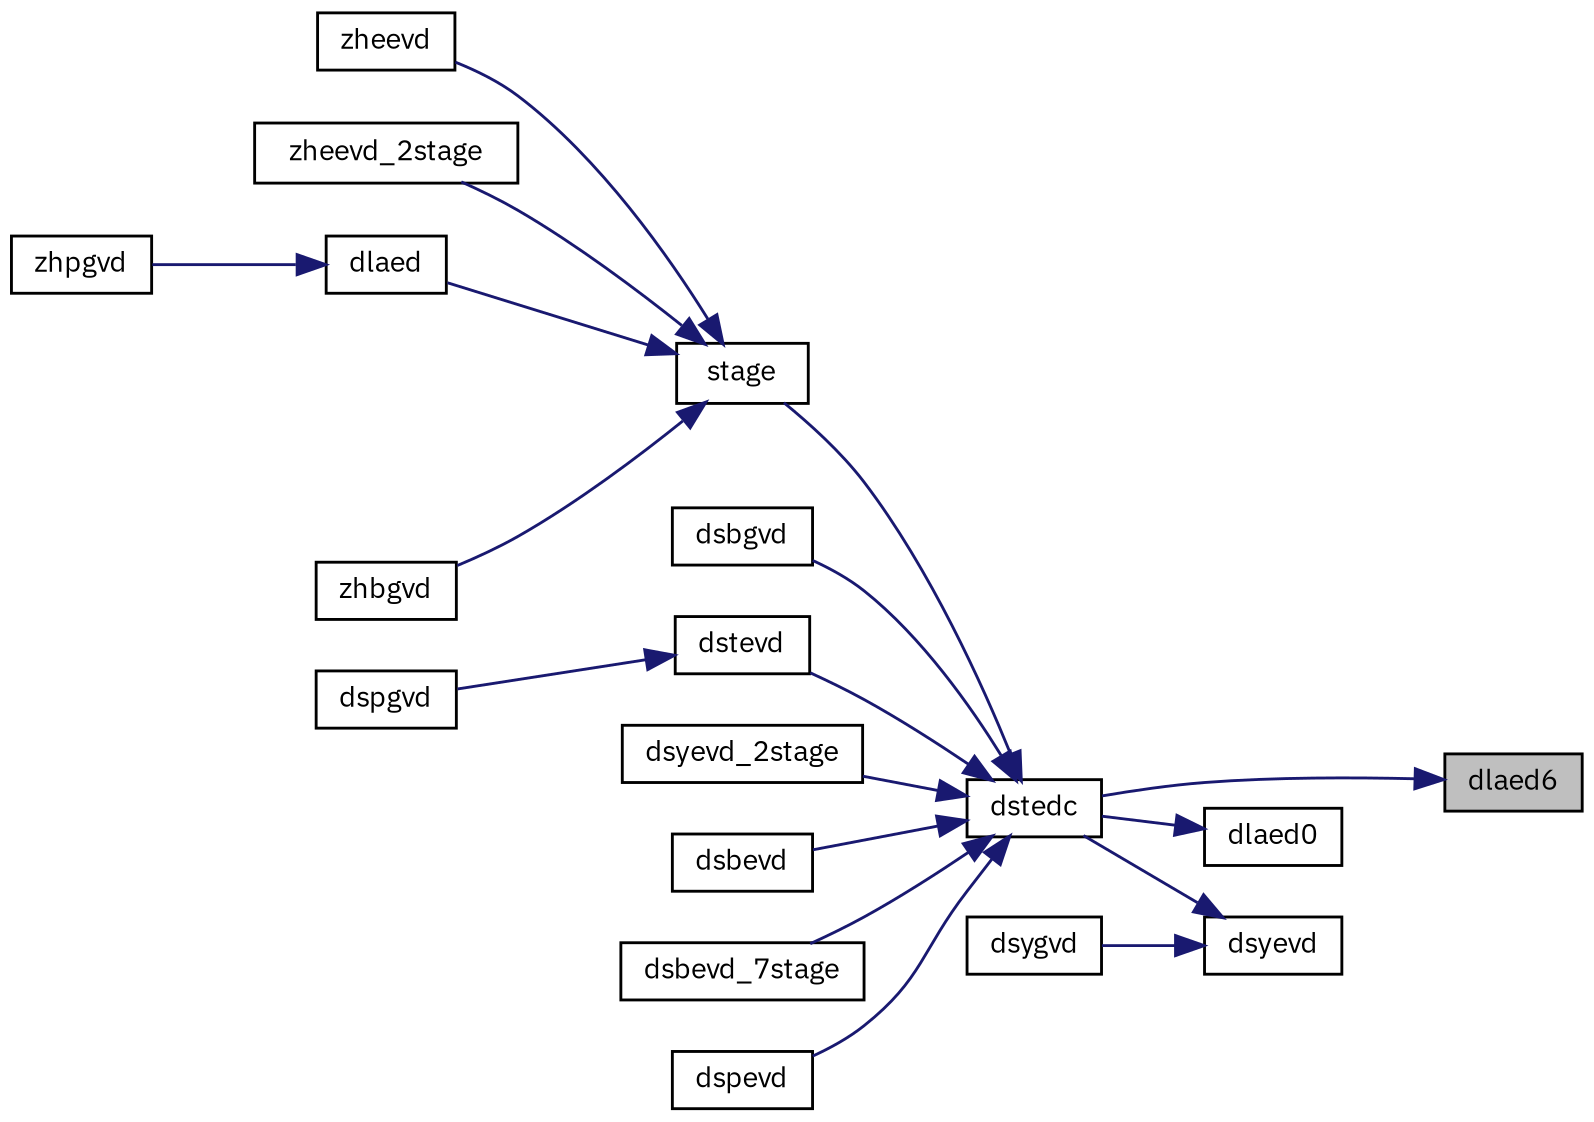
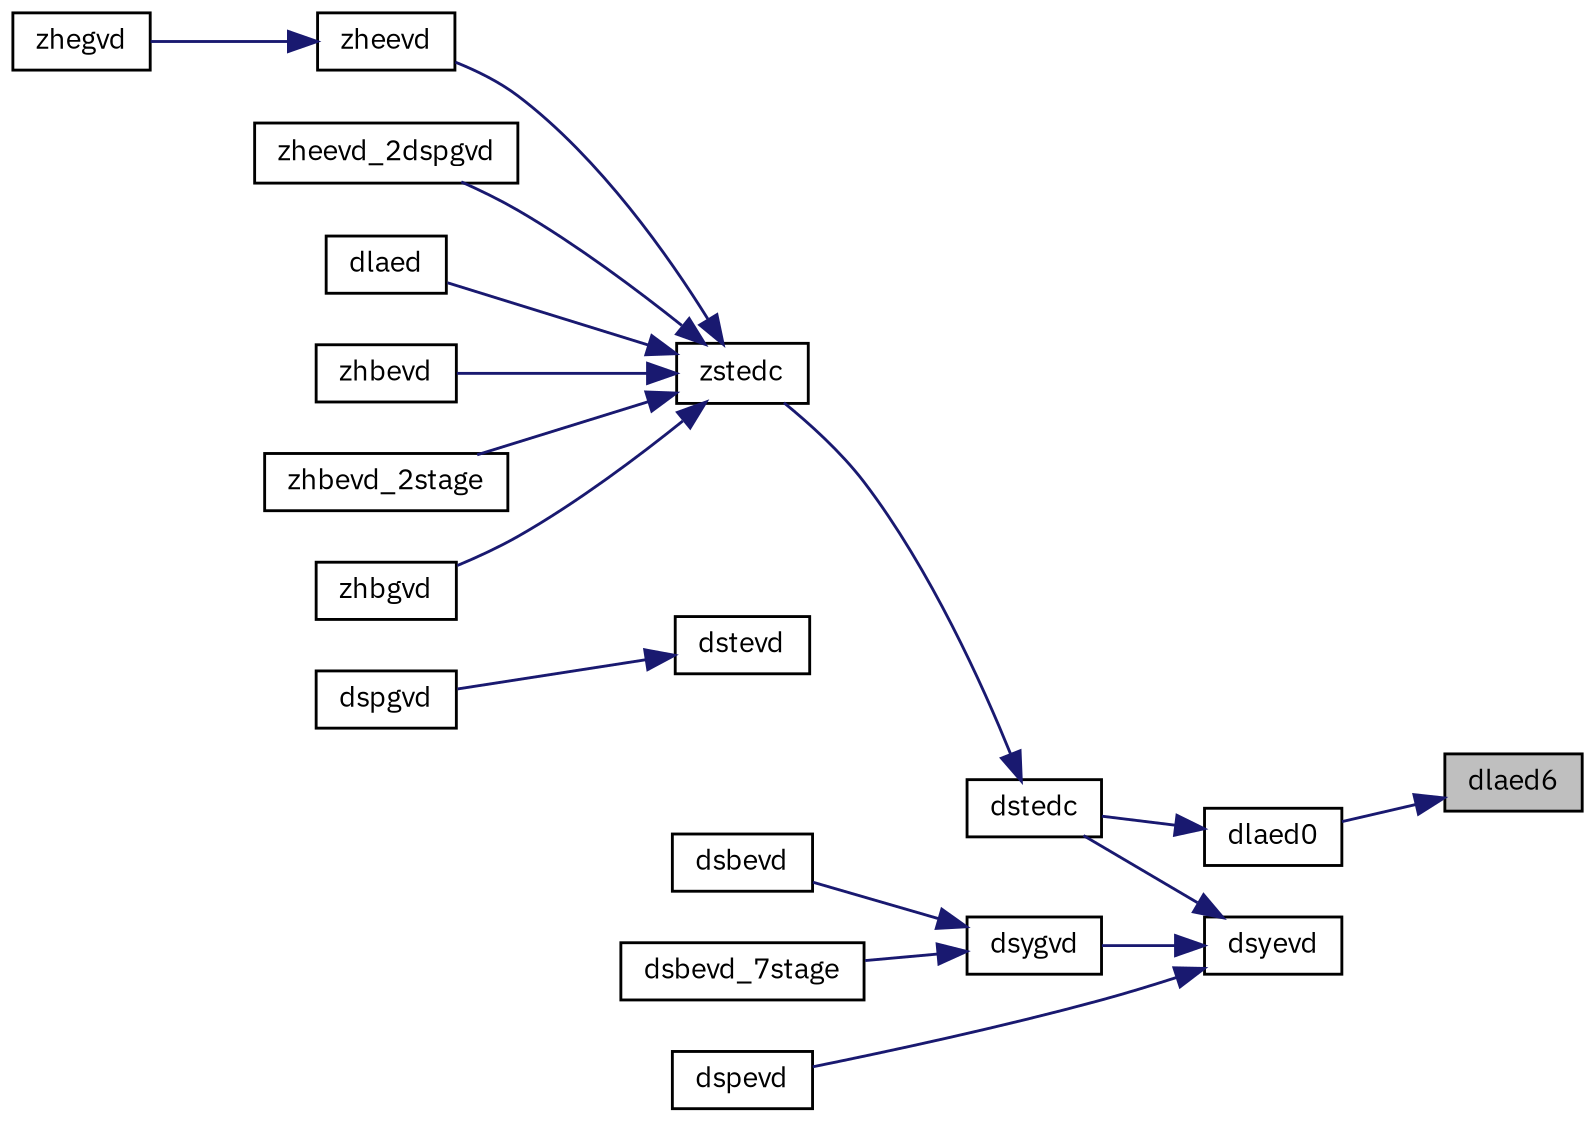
node "zhegvd": added
node "zheevd_2stage": label "zheevd_2stage" -> "zheevd_2dspgvd"
node "zhpgvd": removed
node "zhbevd": added
node "stage": label "stage" -> "zstedc"
node "zhbevd_2stage": added
node "dsbgvd": removed
edge "dstevd" -> "dstedc": removed
node "dsyevd_2stage": removed
edge "dstedc" -> "dlaed6": now "dlaed0" -> "dlaed6"
edge "dsbevd" -> "dstedc": now "dsbevd" -> "dsygvd"
edge "dsbevd_7stage" -> "dstedc": now "dsbevd_7stage" -> "dsygvd"
edge "dspevd" -> "dstedc": now "dspevd" -> "dsyevd"
